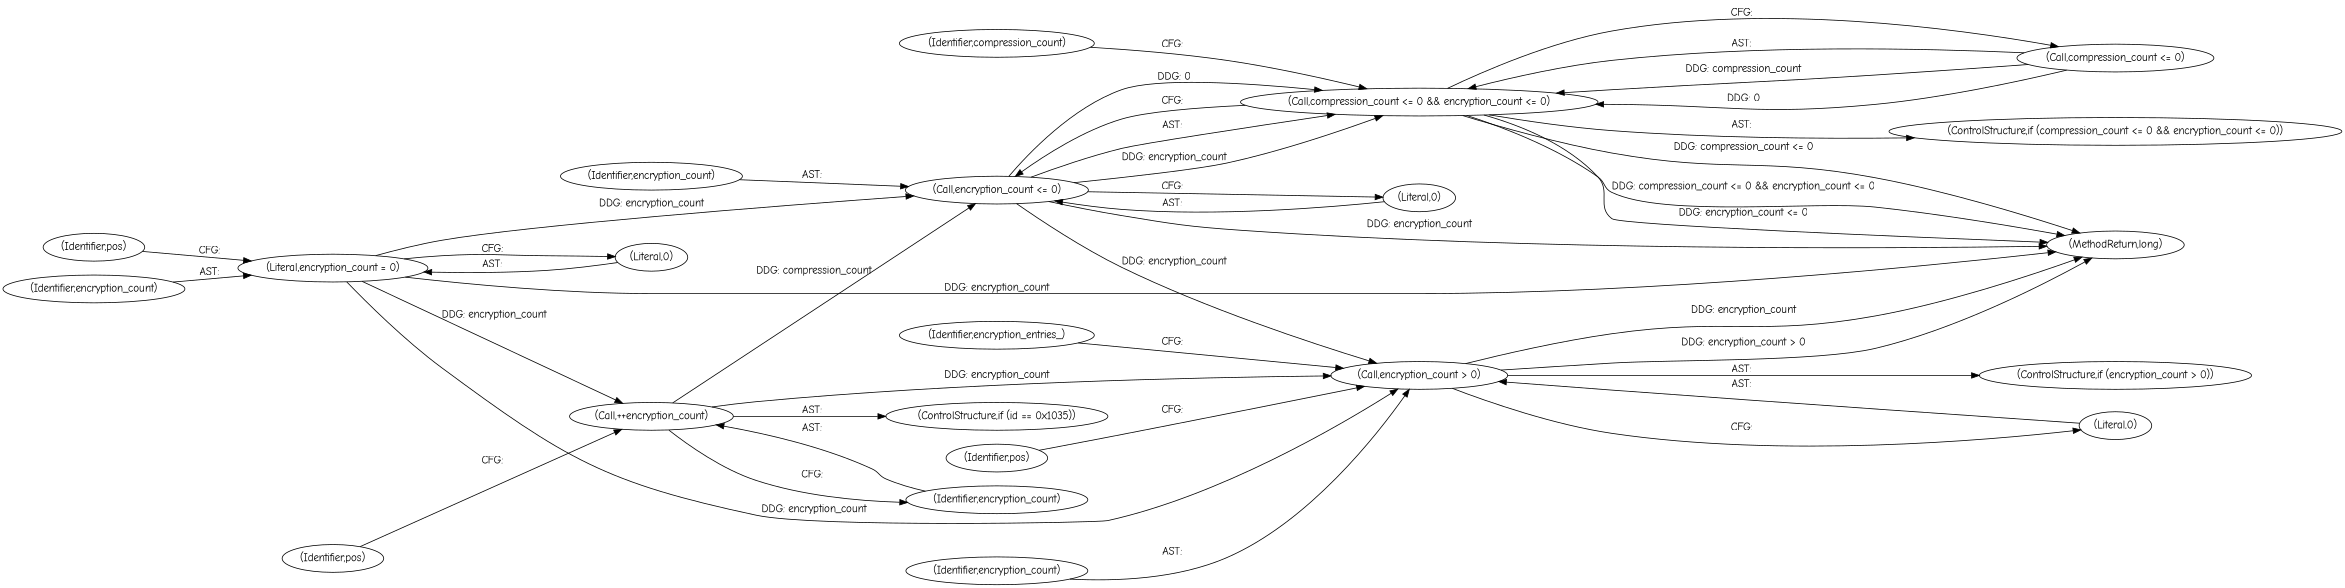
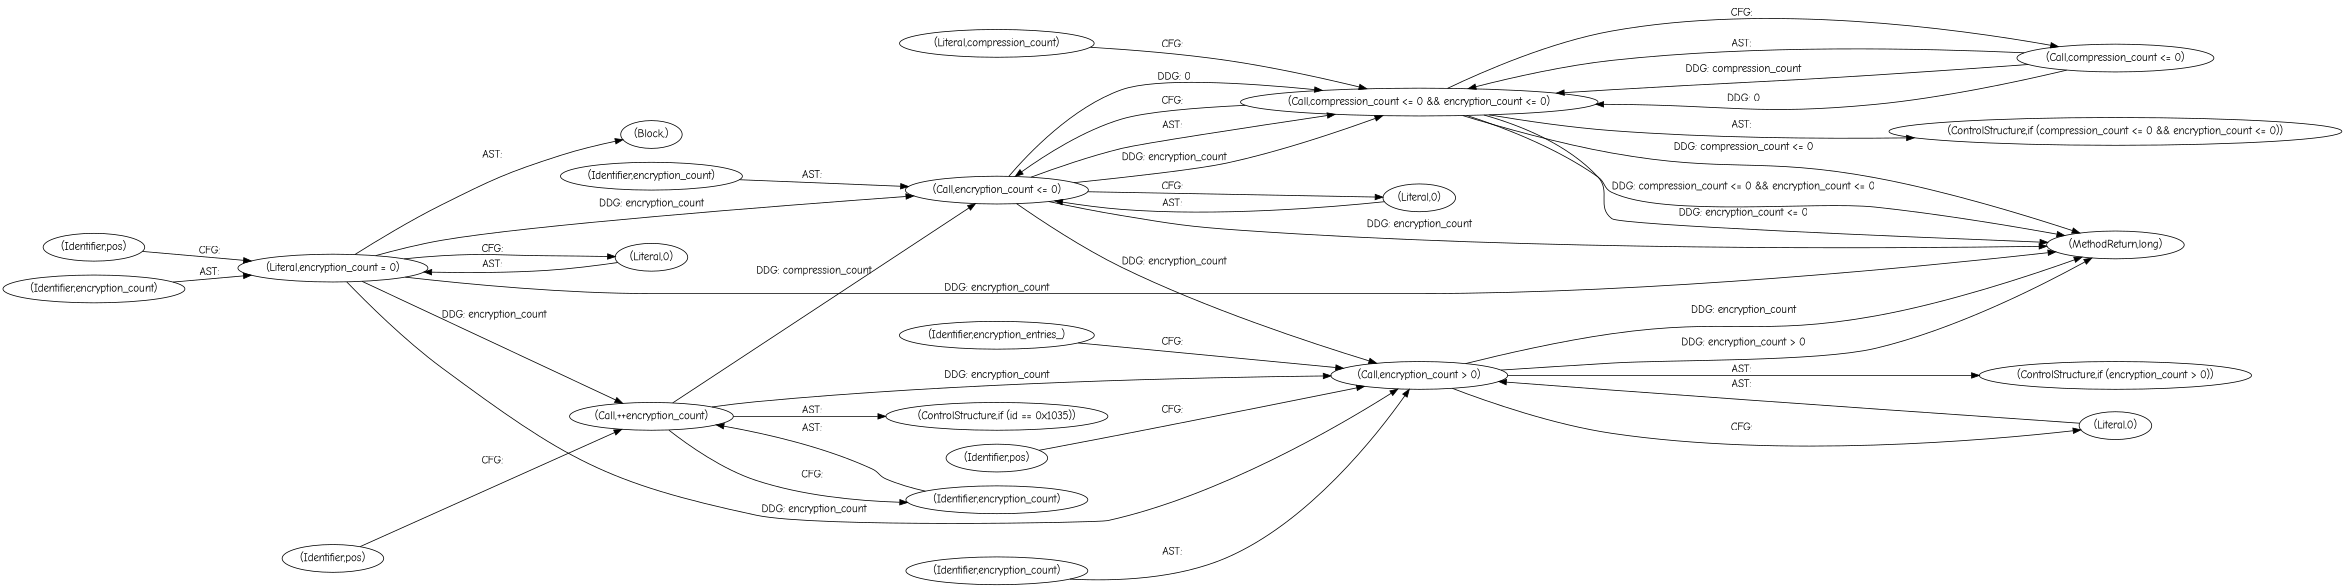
node "(Identifier,compression_count)": label "(Identifier,compression_count)" -> "(Literal,compression_count)"
node "(Block,)": added
